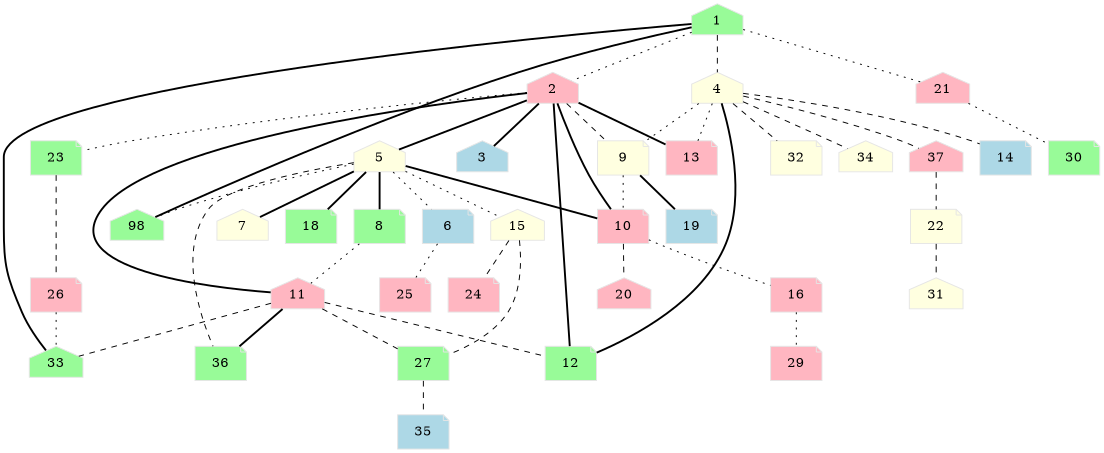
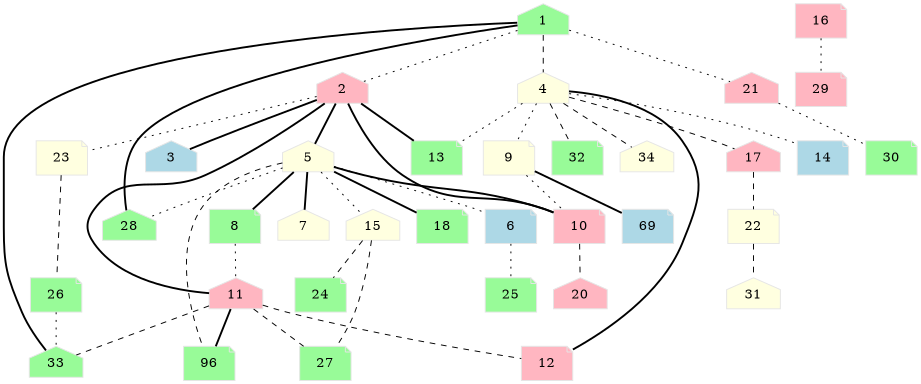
edge "4" -- "14": style dashed -> dotted
edge "2" -- "9": removed
node "23": fillcolor palegreen -> lightyellow
node "13": fillcolor lightpink -> palegreen
node "32": fillcolor lightyellow -> palegreen
node "37": label "37" -> "17"
edge "2" -- "12": removed
node "98": label "98" -> "28"
node "19": label "19" -> "69"
edge "10" -- "16": removed
node "26": fillcolor lightpink -> palegreen
node "25": fillcolor lightpink -> palegreen
node "24": fillcolor lightpink -> palegreen
node "36": label "36" -> "96"
node "12": fillcolor palegreen -> lightpink
node "35": removed
